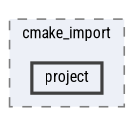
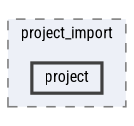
cluster "cmake_import": label "cmake_import" -> "project_import"
